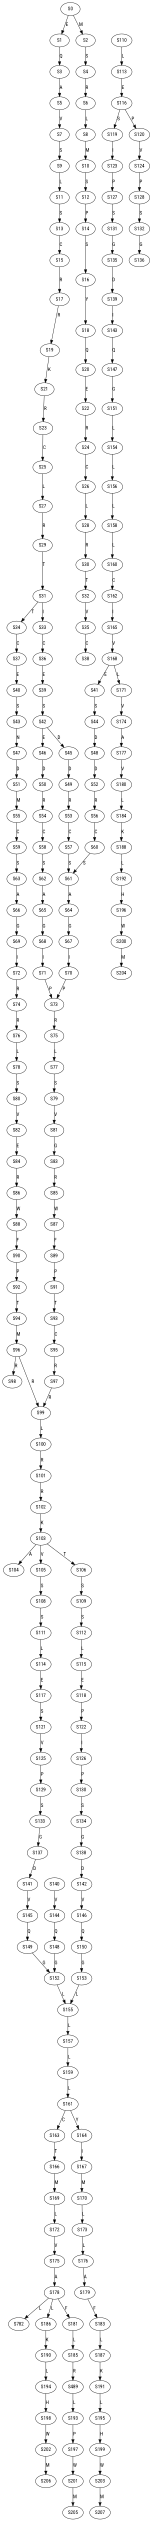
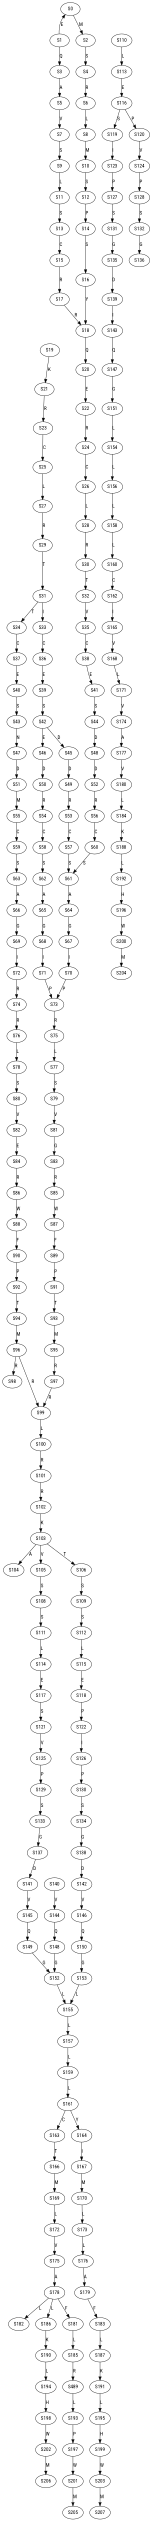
edge "S0" -> "S1": reversed
edge "S17" -> "S19": now "S17" -> "S18"
edge "S168" -> "S41": now "S38" -> "S41"
edge "S93" -> "S95": label "C" -> "M"
node "S782": label "S782" -> "S182"
